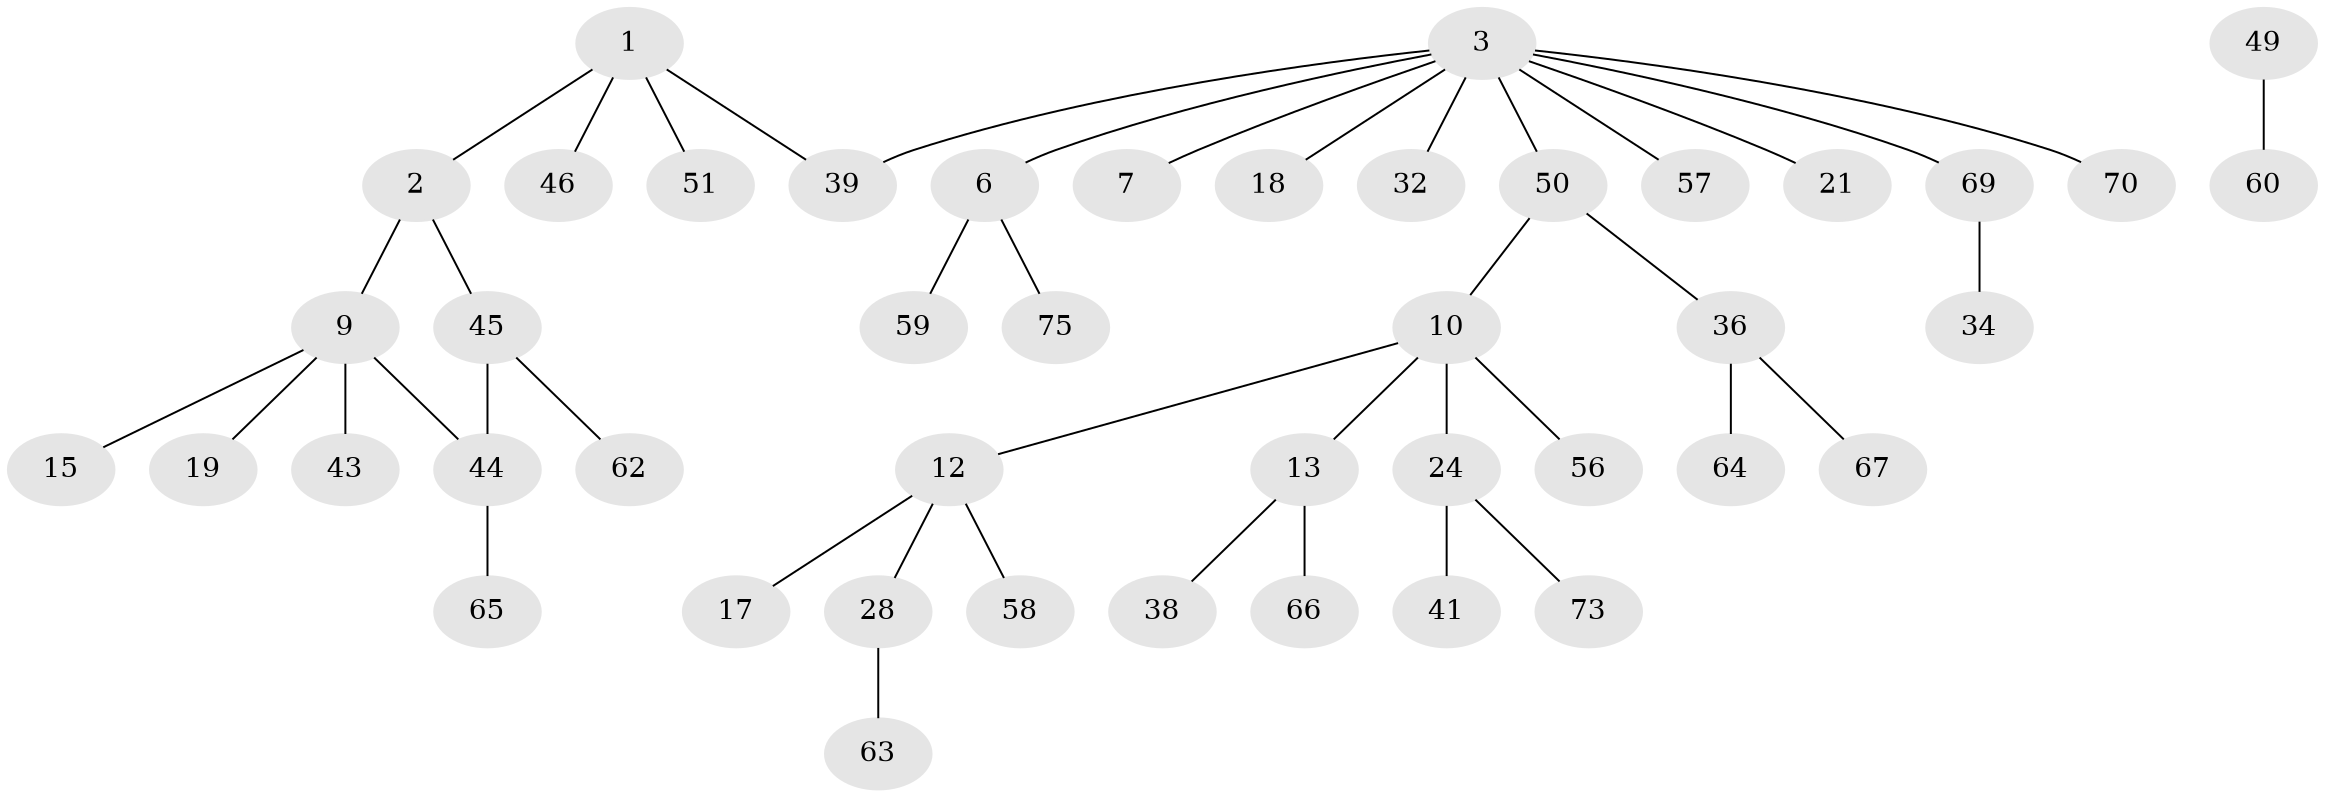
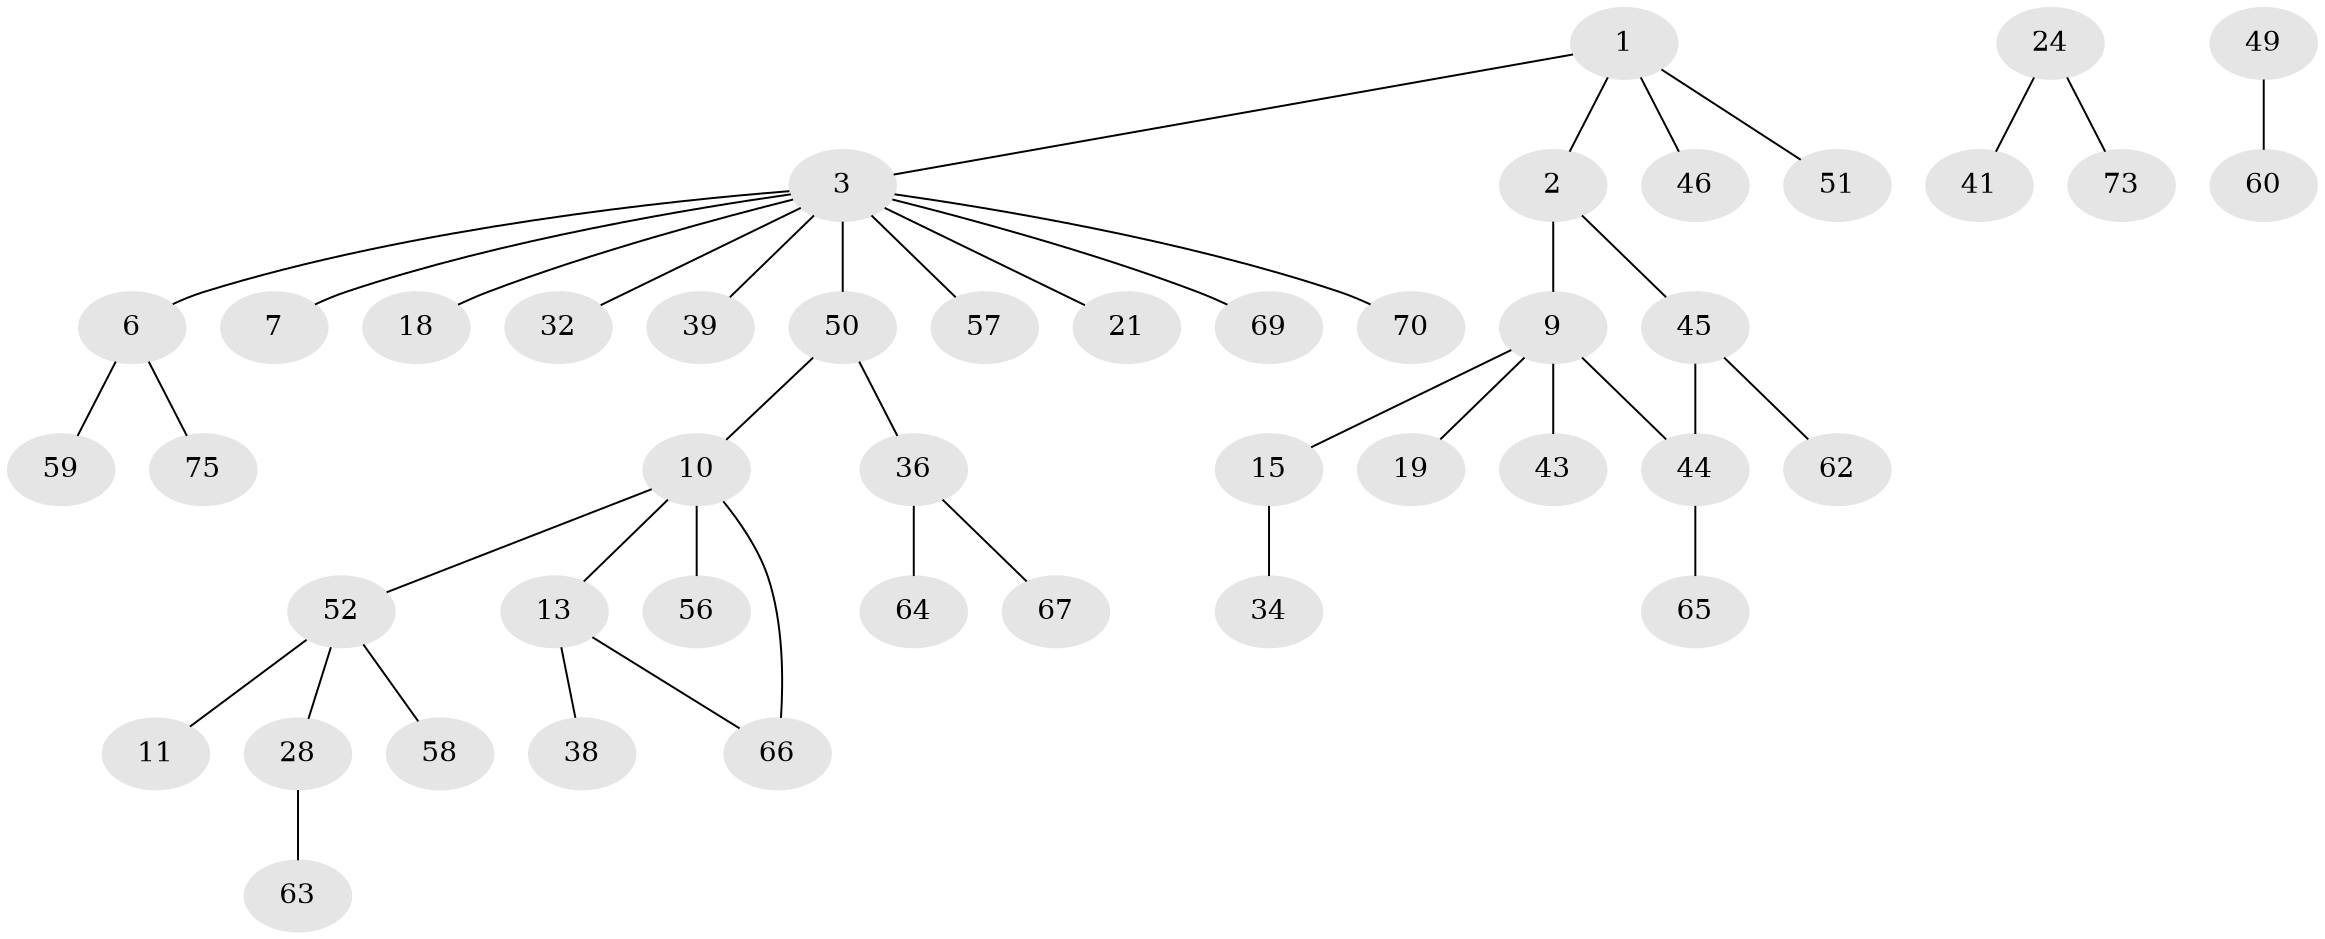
edge "1" -- "39": now "1" -- "3"
edge "69" -- "34": now "15" -- "34"
edge "10" -- "24": now "10" -- "66"
node "12": label "12" -> "52"
node "17": label "17" -> "11"
